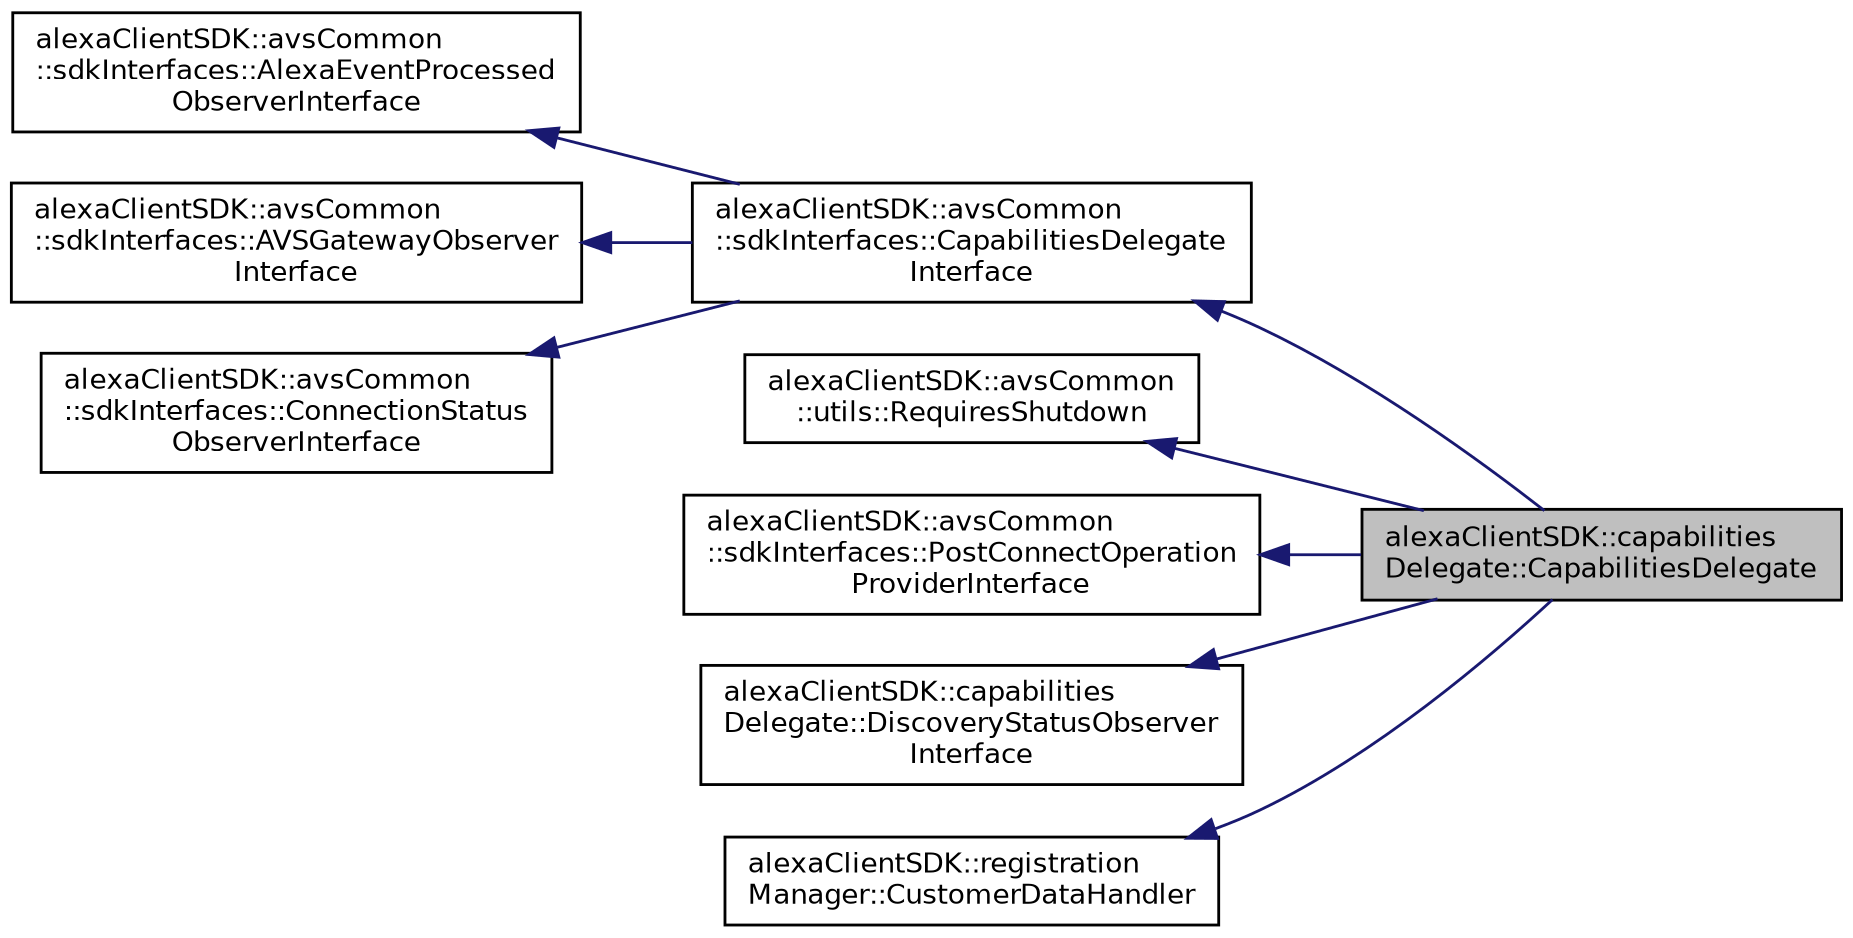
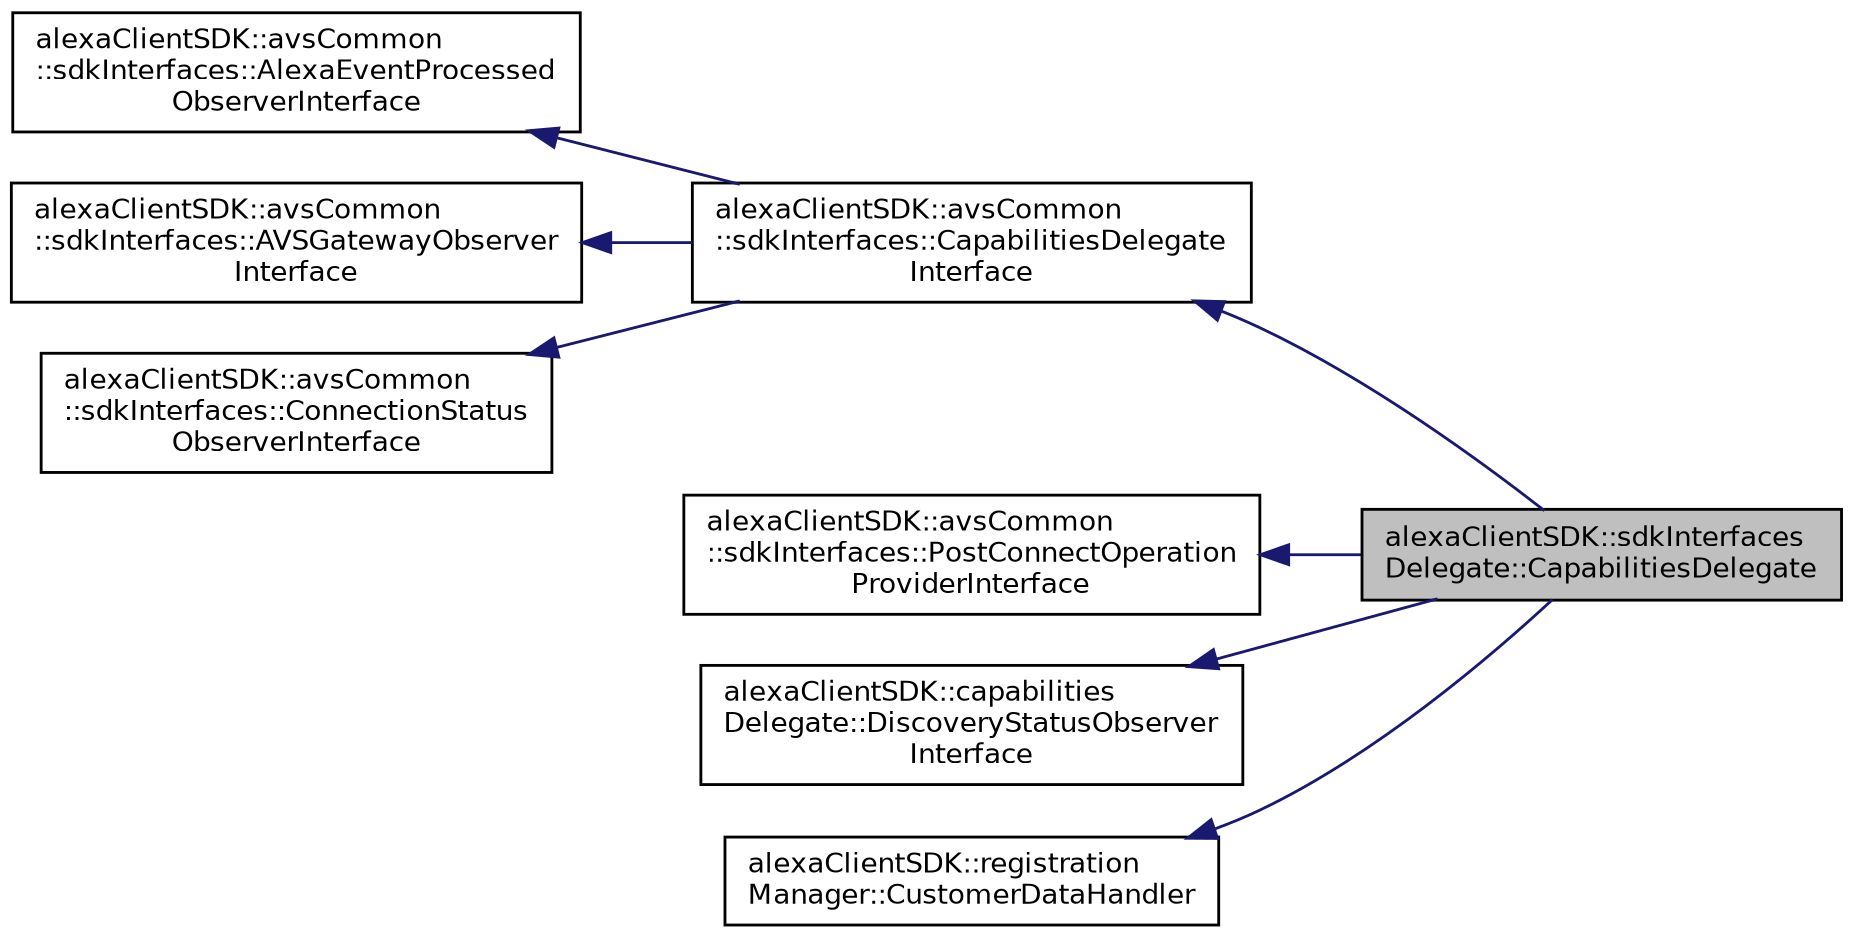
node "alexaClientSDK::avsCommon ::utils::RequiresShutdown": removed
node "alexaClientSDK::capabilities Delegate::CapabilitiesDelegate": label "alexaClientSDK::capabilities Delegate::CapabilitiesDelegate" -> "alexaClientSDK::sdkInterfaces Delegate::CapabilitiesDelegate"
